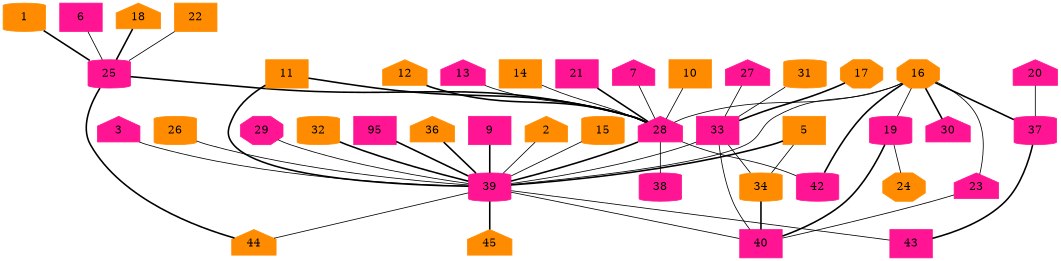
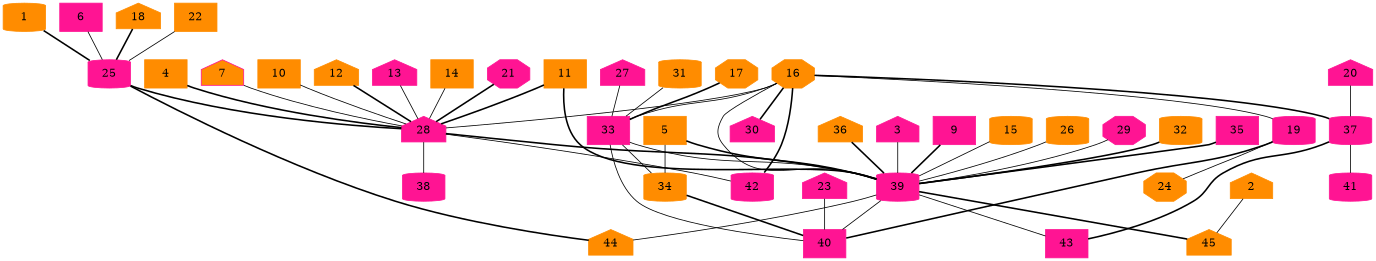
node "4": added
node "21": shape box -> octagon
node "7": fillcolor deeppink -> darkorange
edge "16" -- "23": now "16" -- "33"
node "95": label "95" -> "35"
edge "2" -- "39": now "2" -- "45"
node "41": added
